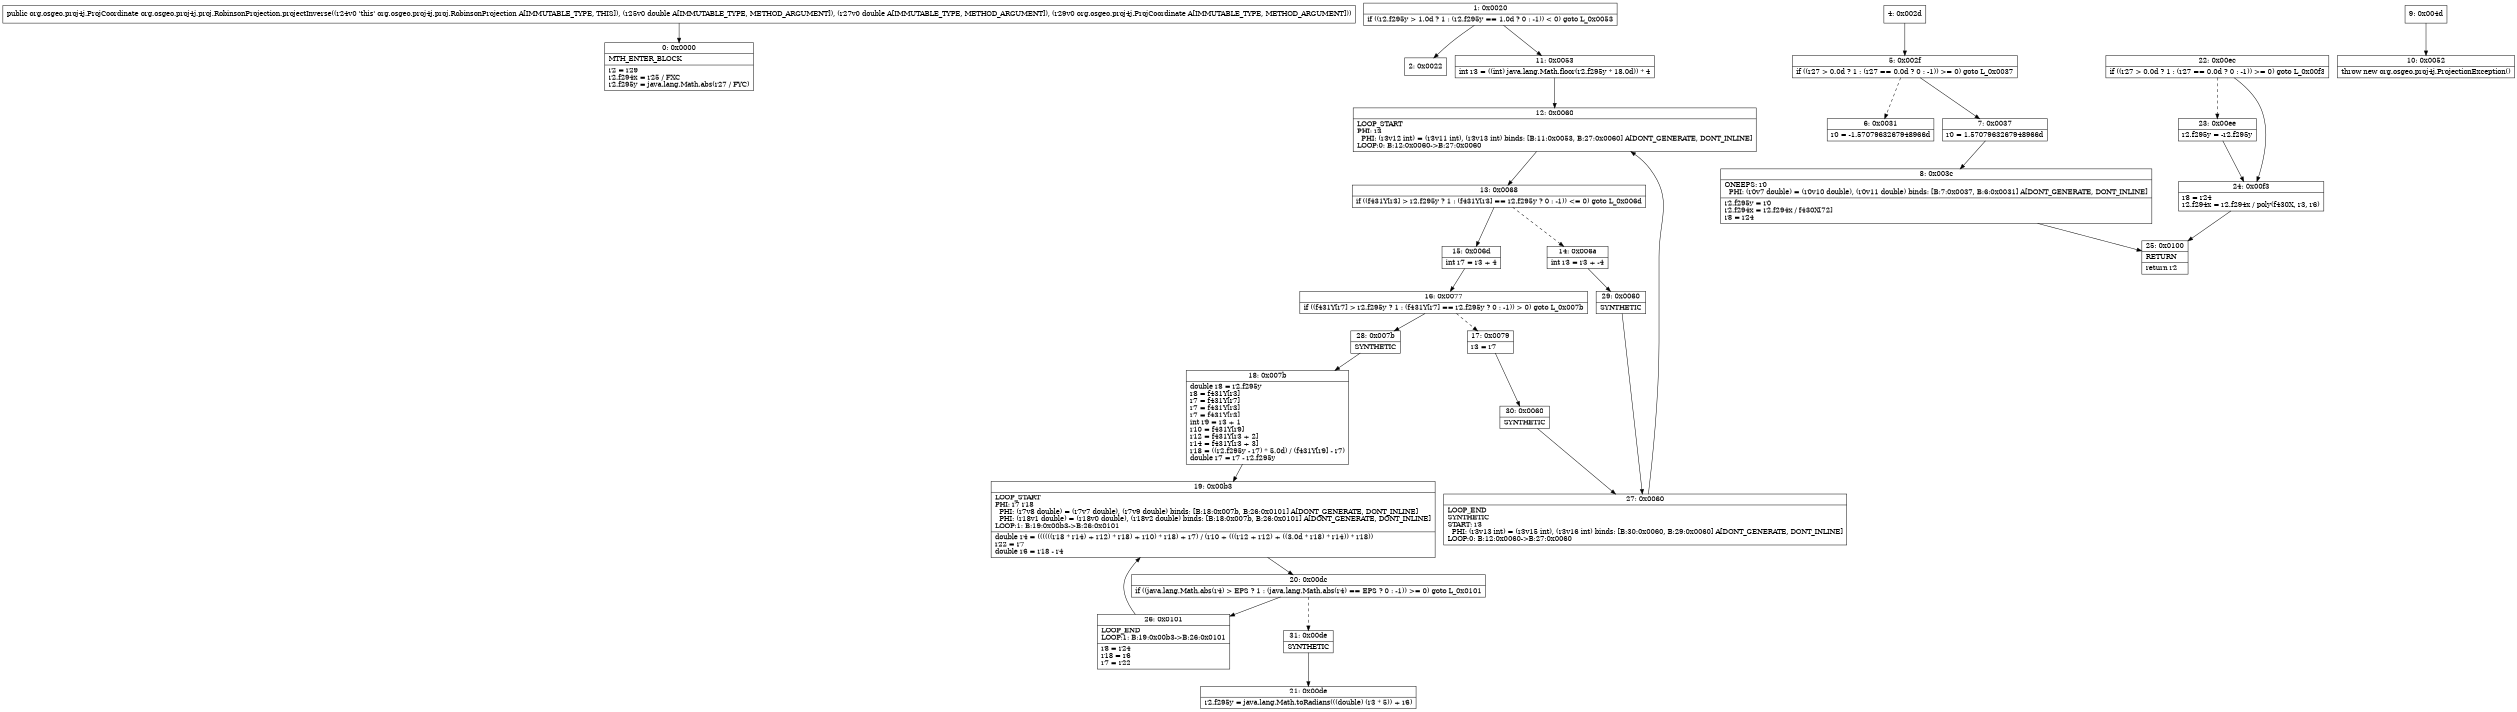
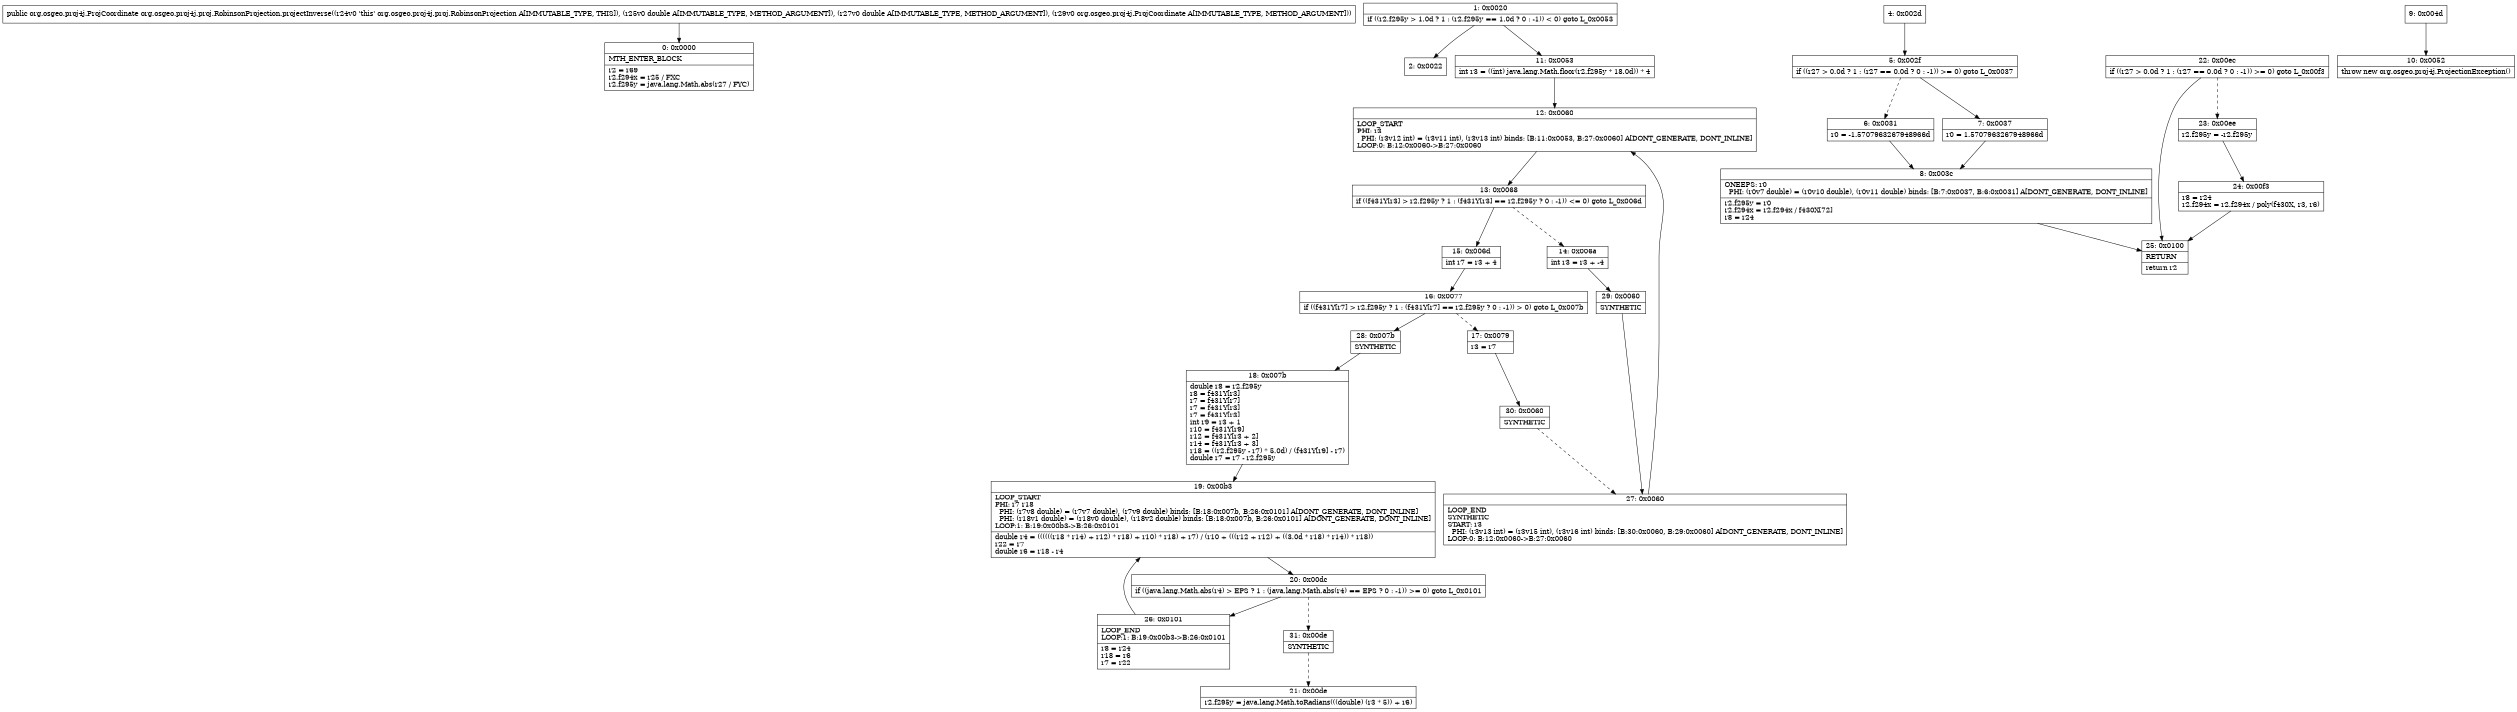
node "0: 0x0000": text "r2 = r29" -> "r2 = r69"
edge "22: 0x00ec" -> "24: 0x00f3": now "22: 0x00ec" -> "25: 0x0100"
edge "6: 0x0031" -> "8: 0x003c": added
edge "30: 0x0060" -> "27: 0x0060": style solid -> dashed
edge "31: 0x00de" -> "21: 0x00de": style solid -> dashed
